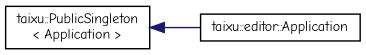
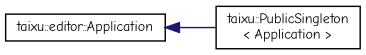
edge "taixu::editor::Application" -> "taixu::PublicSingleton < Application >": reversed
